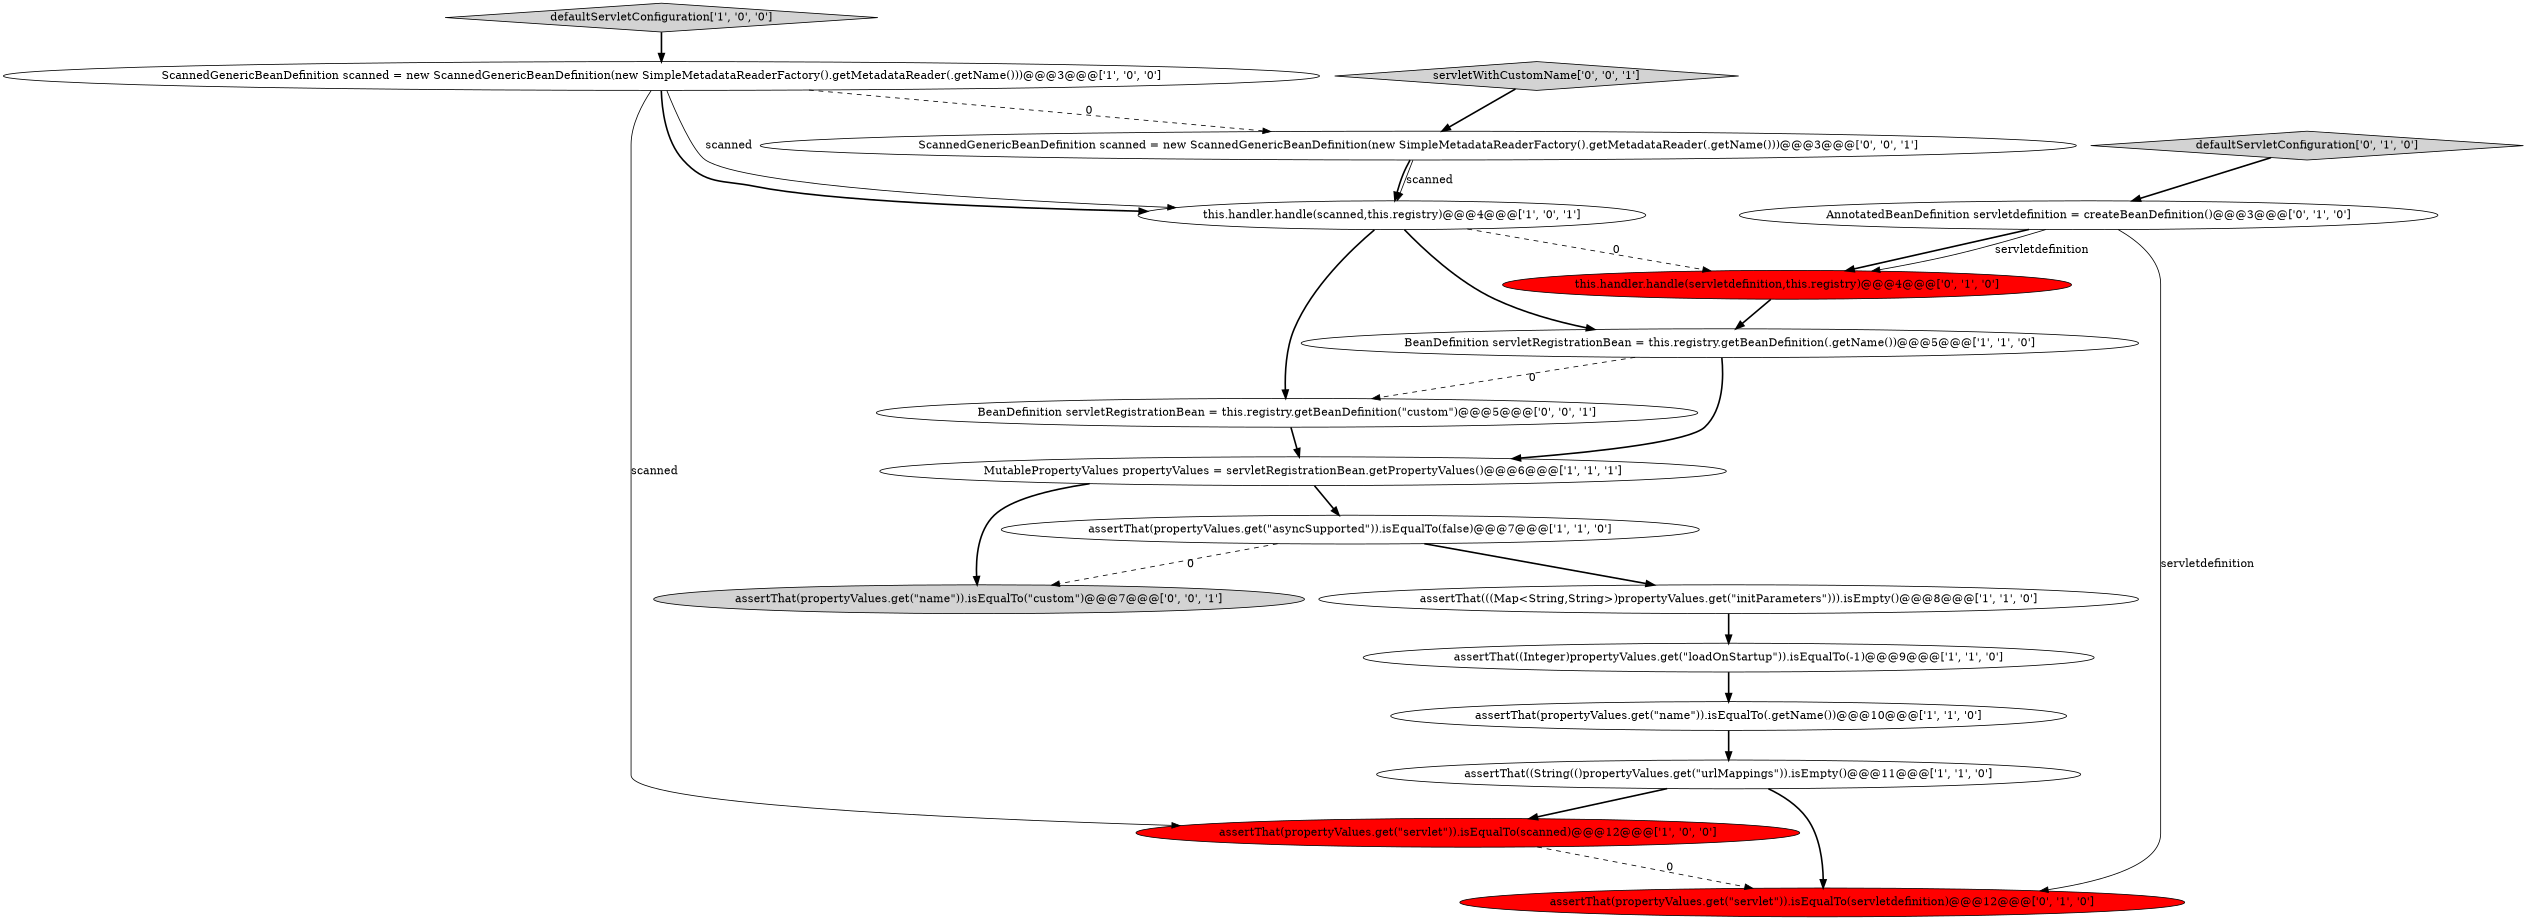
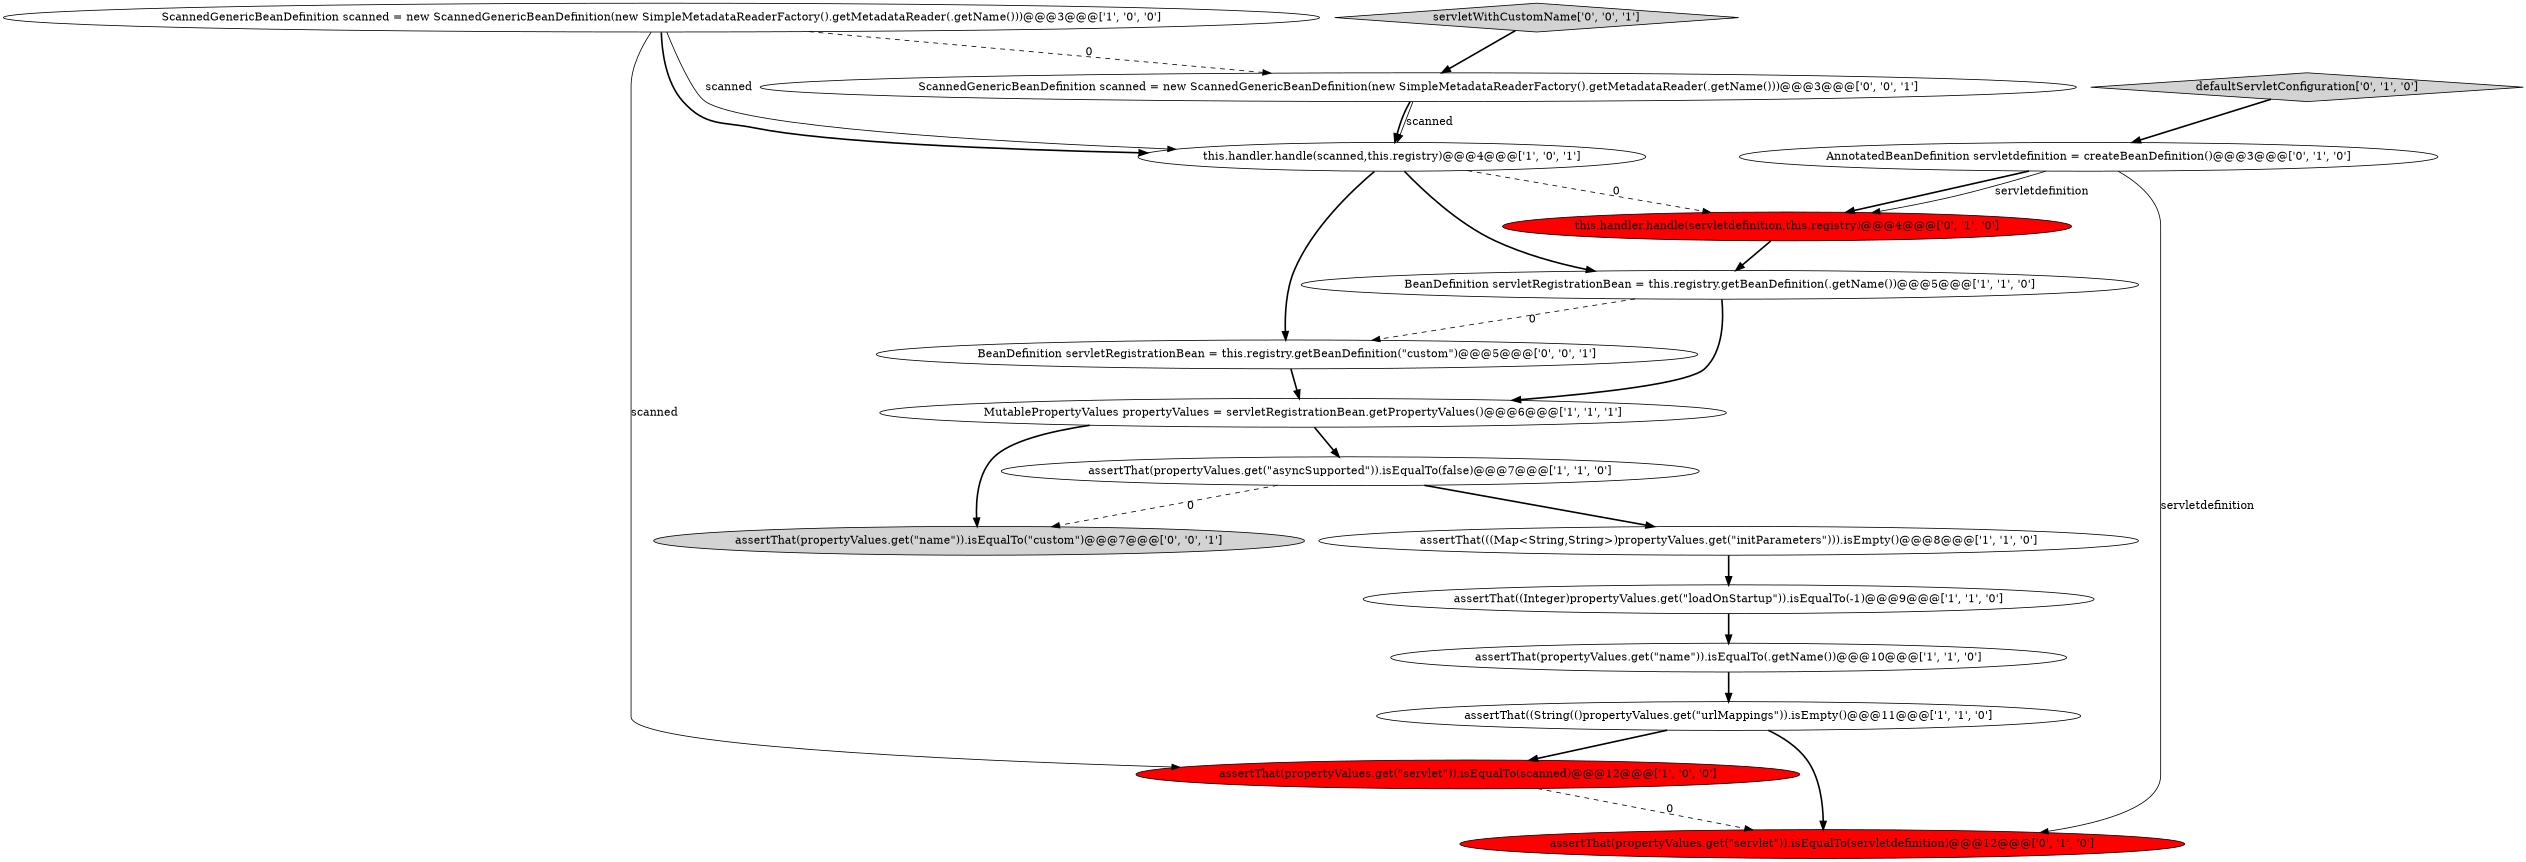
node "defaultServletConfiguration['1', '0', '0']": removed
